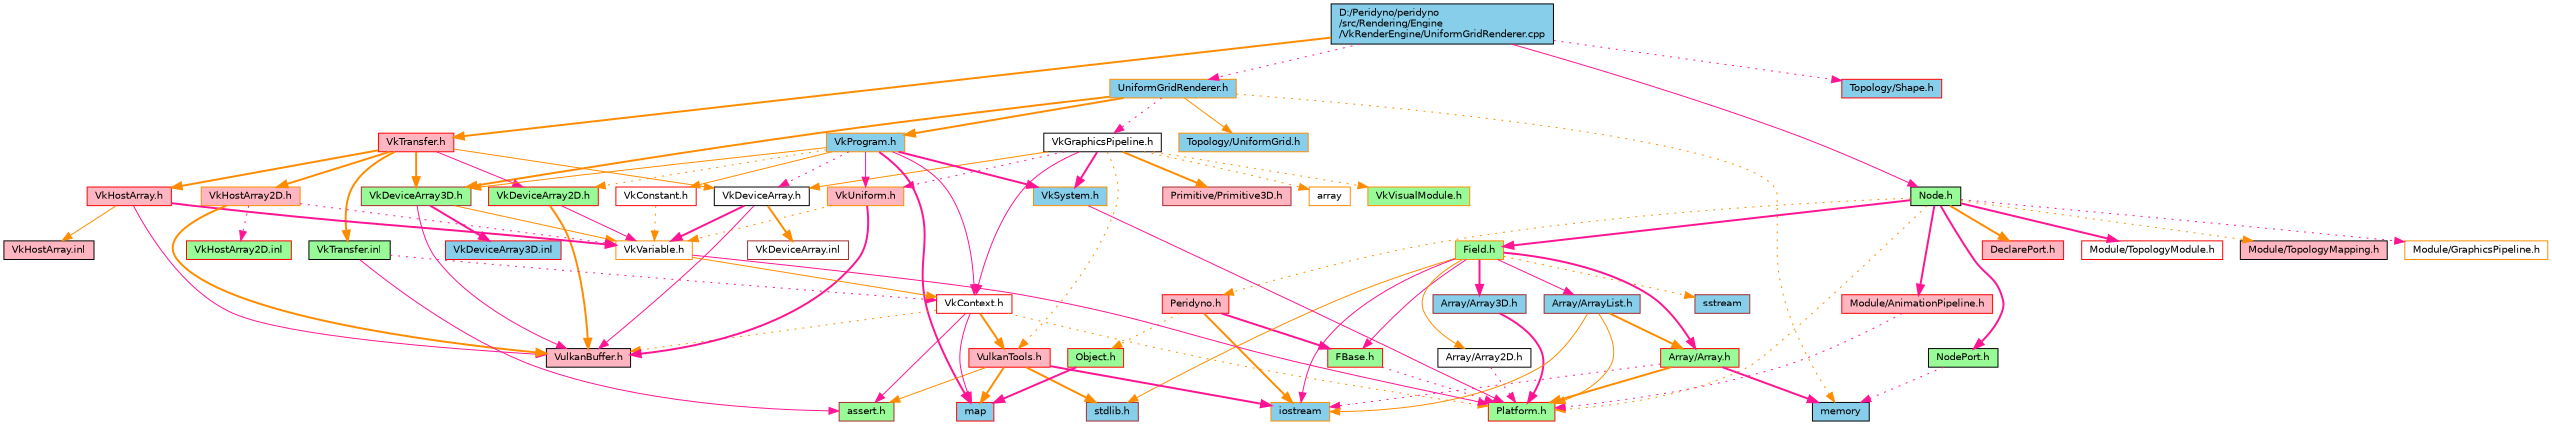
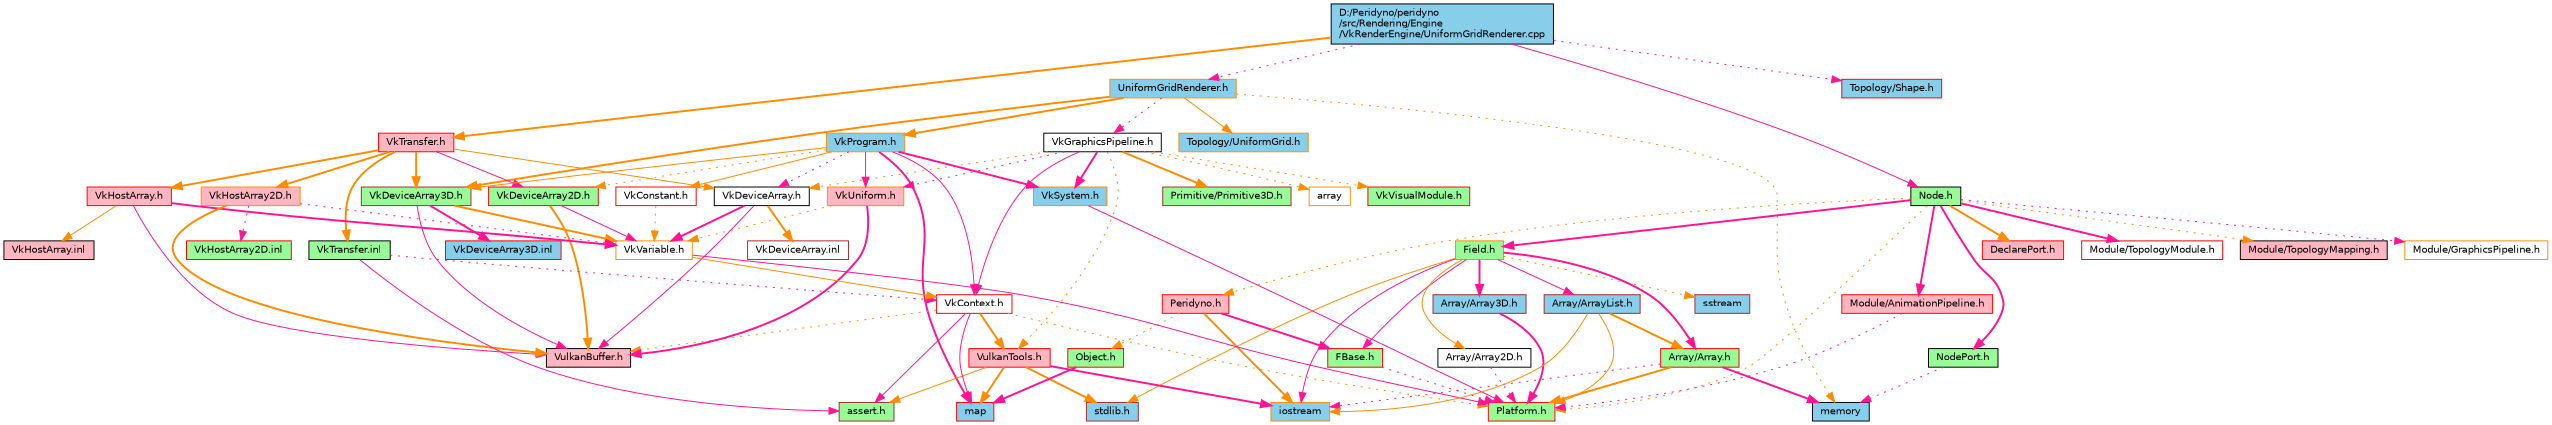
edge "VkGraphicsPipeline.h" -> "VkDeviceArray.h": style solid -> dotted
node "Primitive/Primitive3D.h": fillcolor lightpink -> palegreen
node "VkVisualModule.h": color darkorange -> red
edge "VkDeviceArray3D.h" -> "VkVariable.h": style solid -> bold
